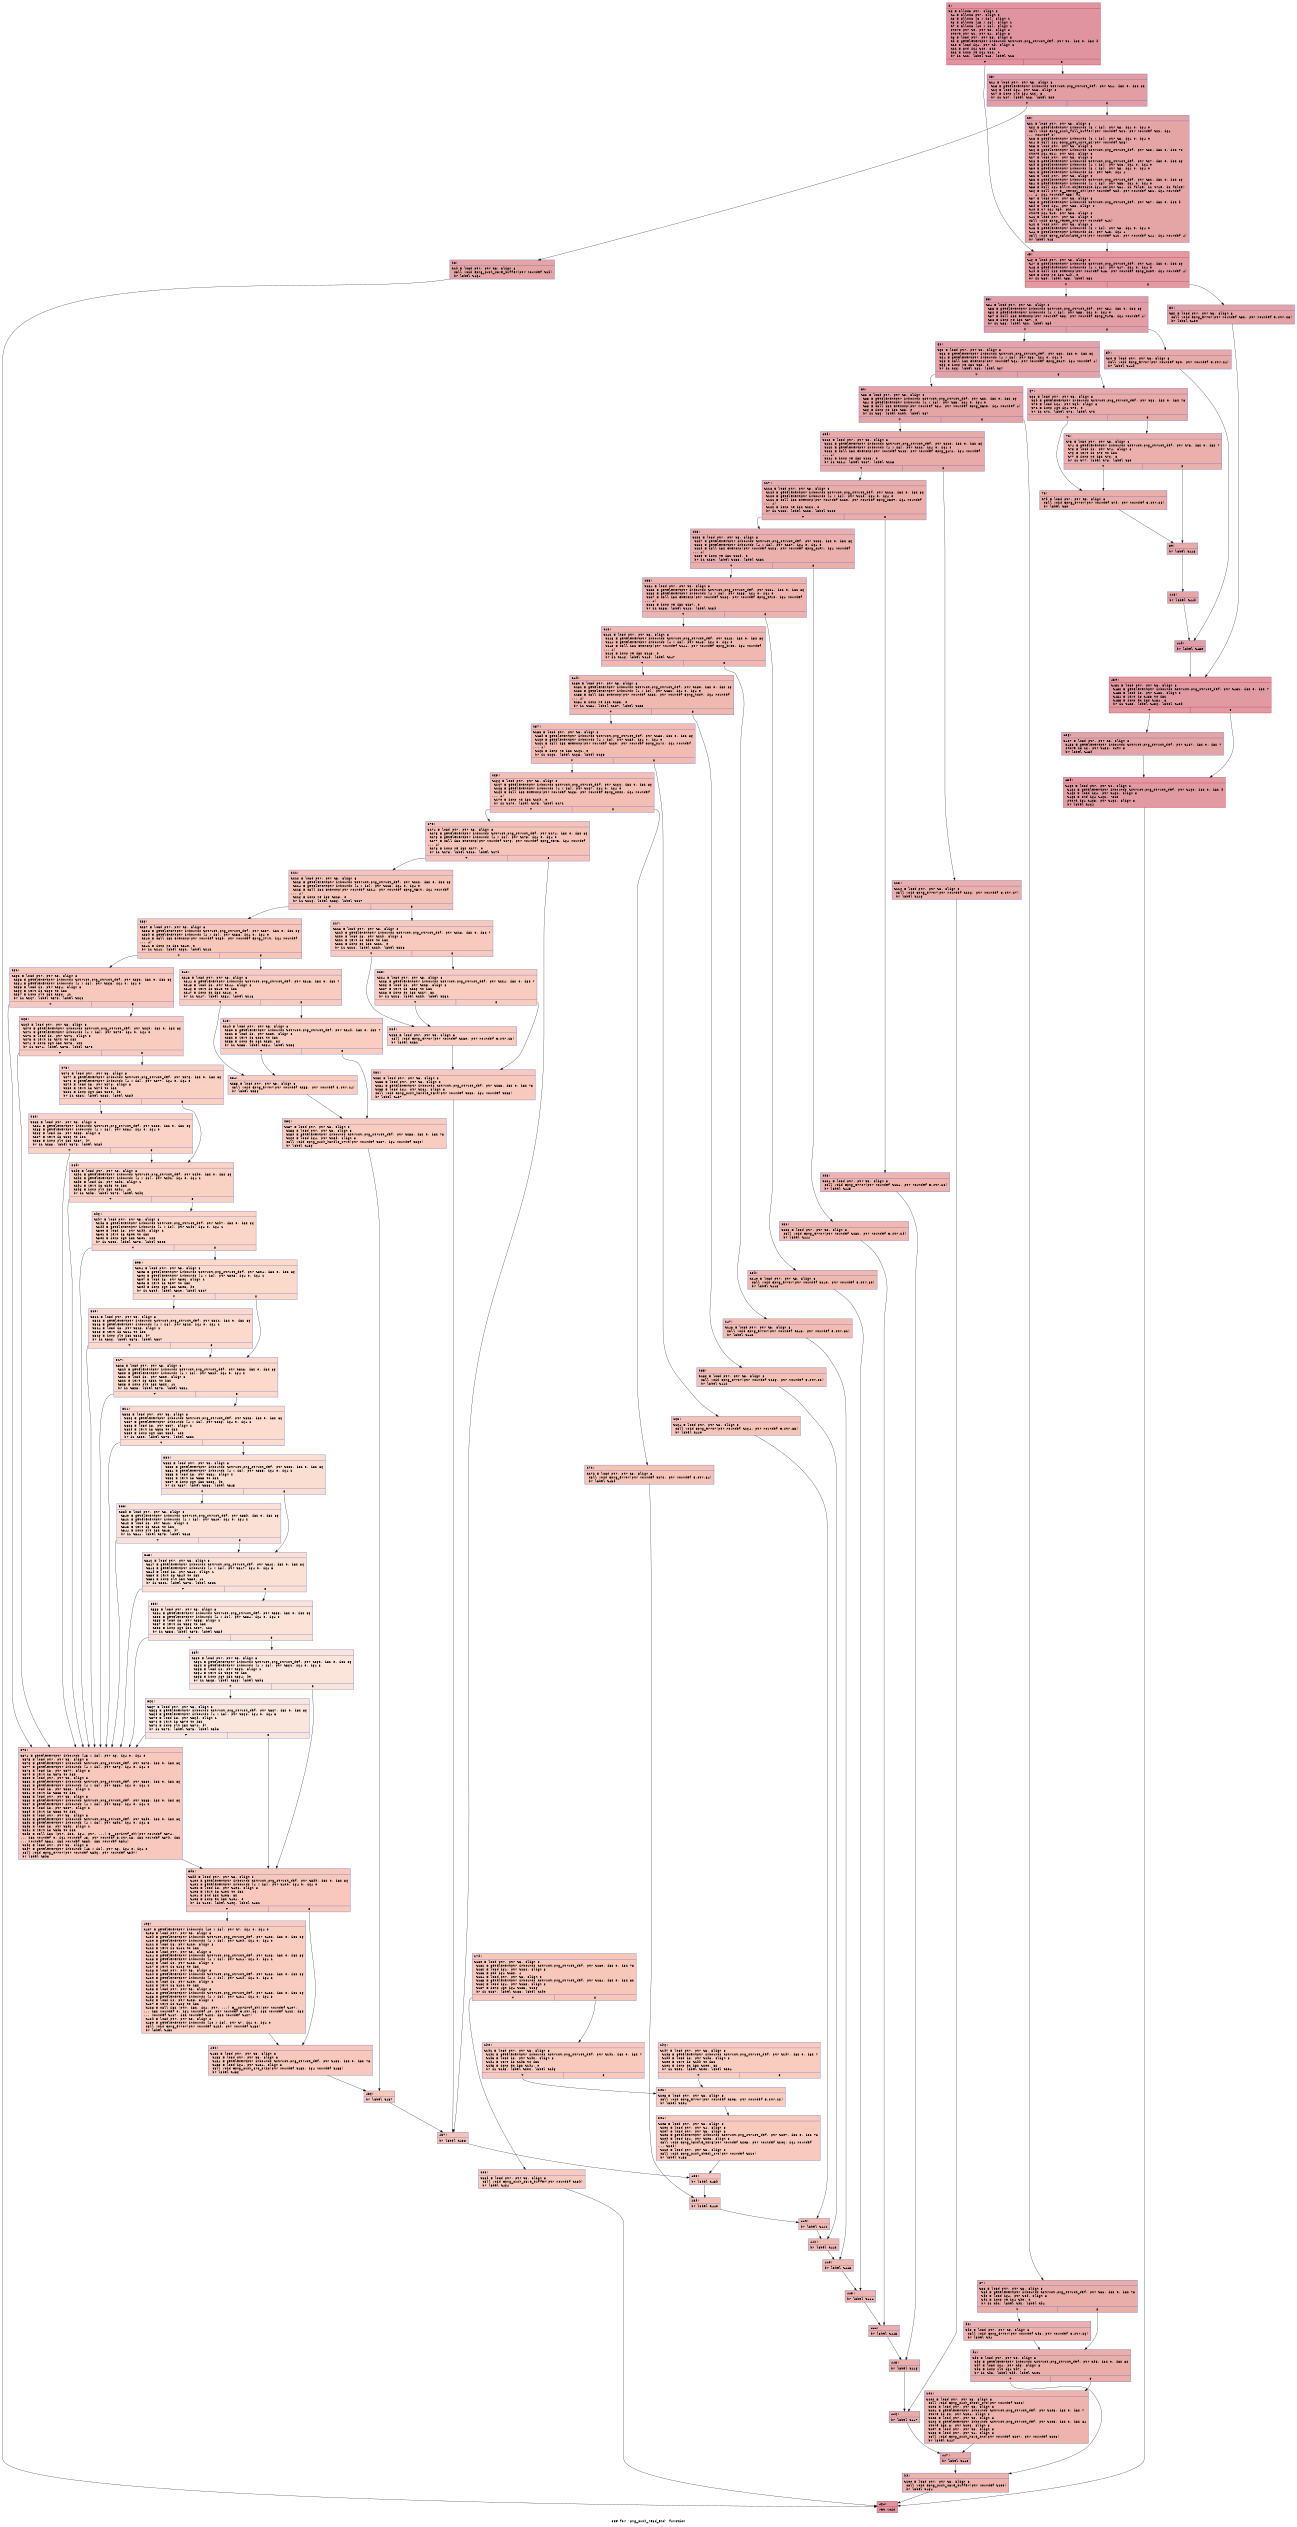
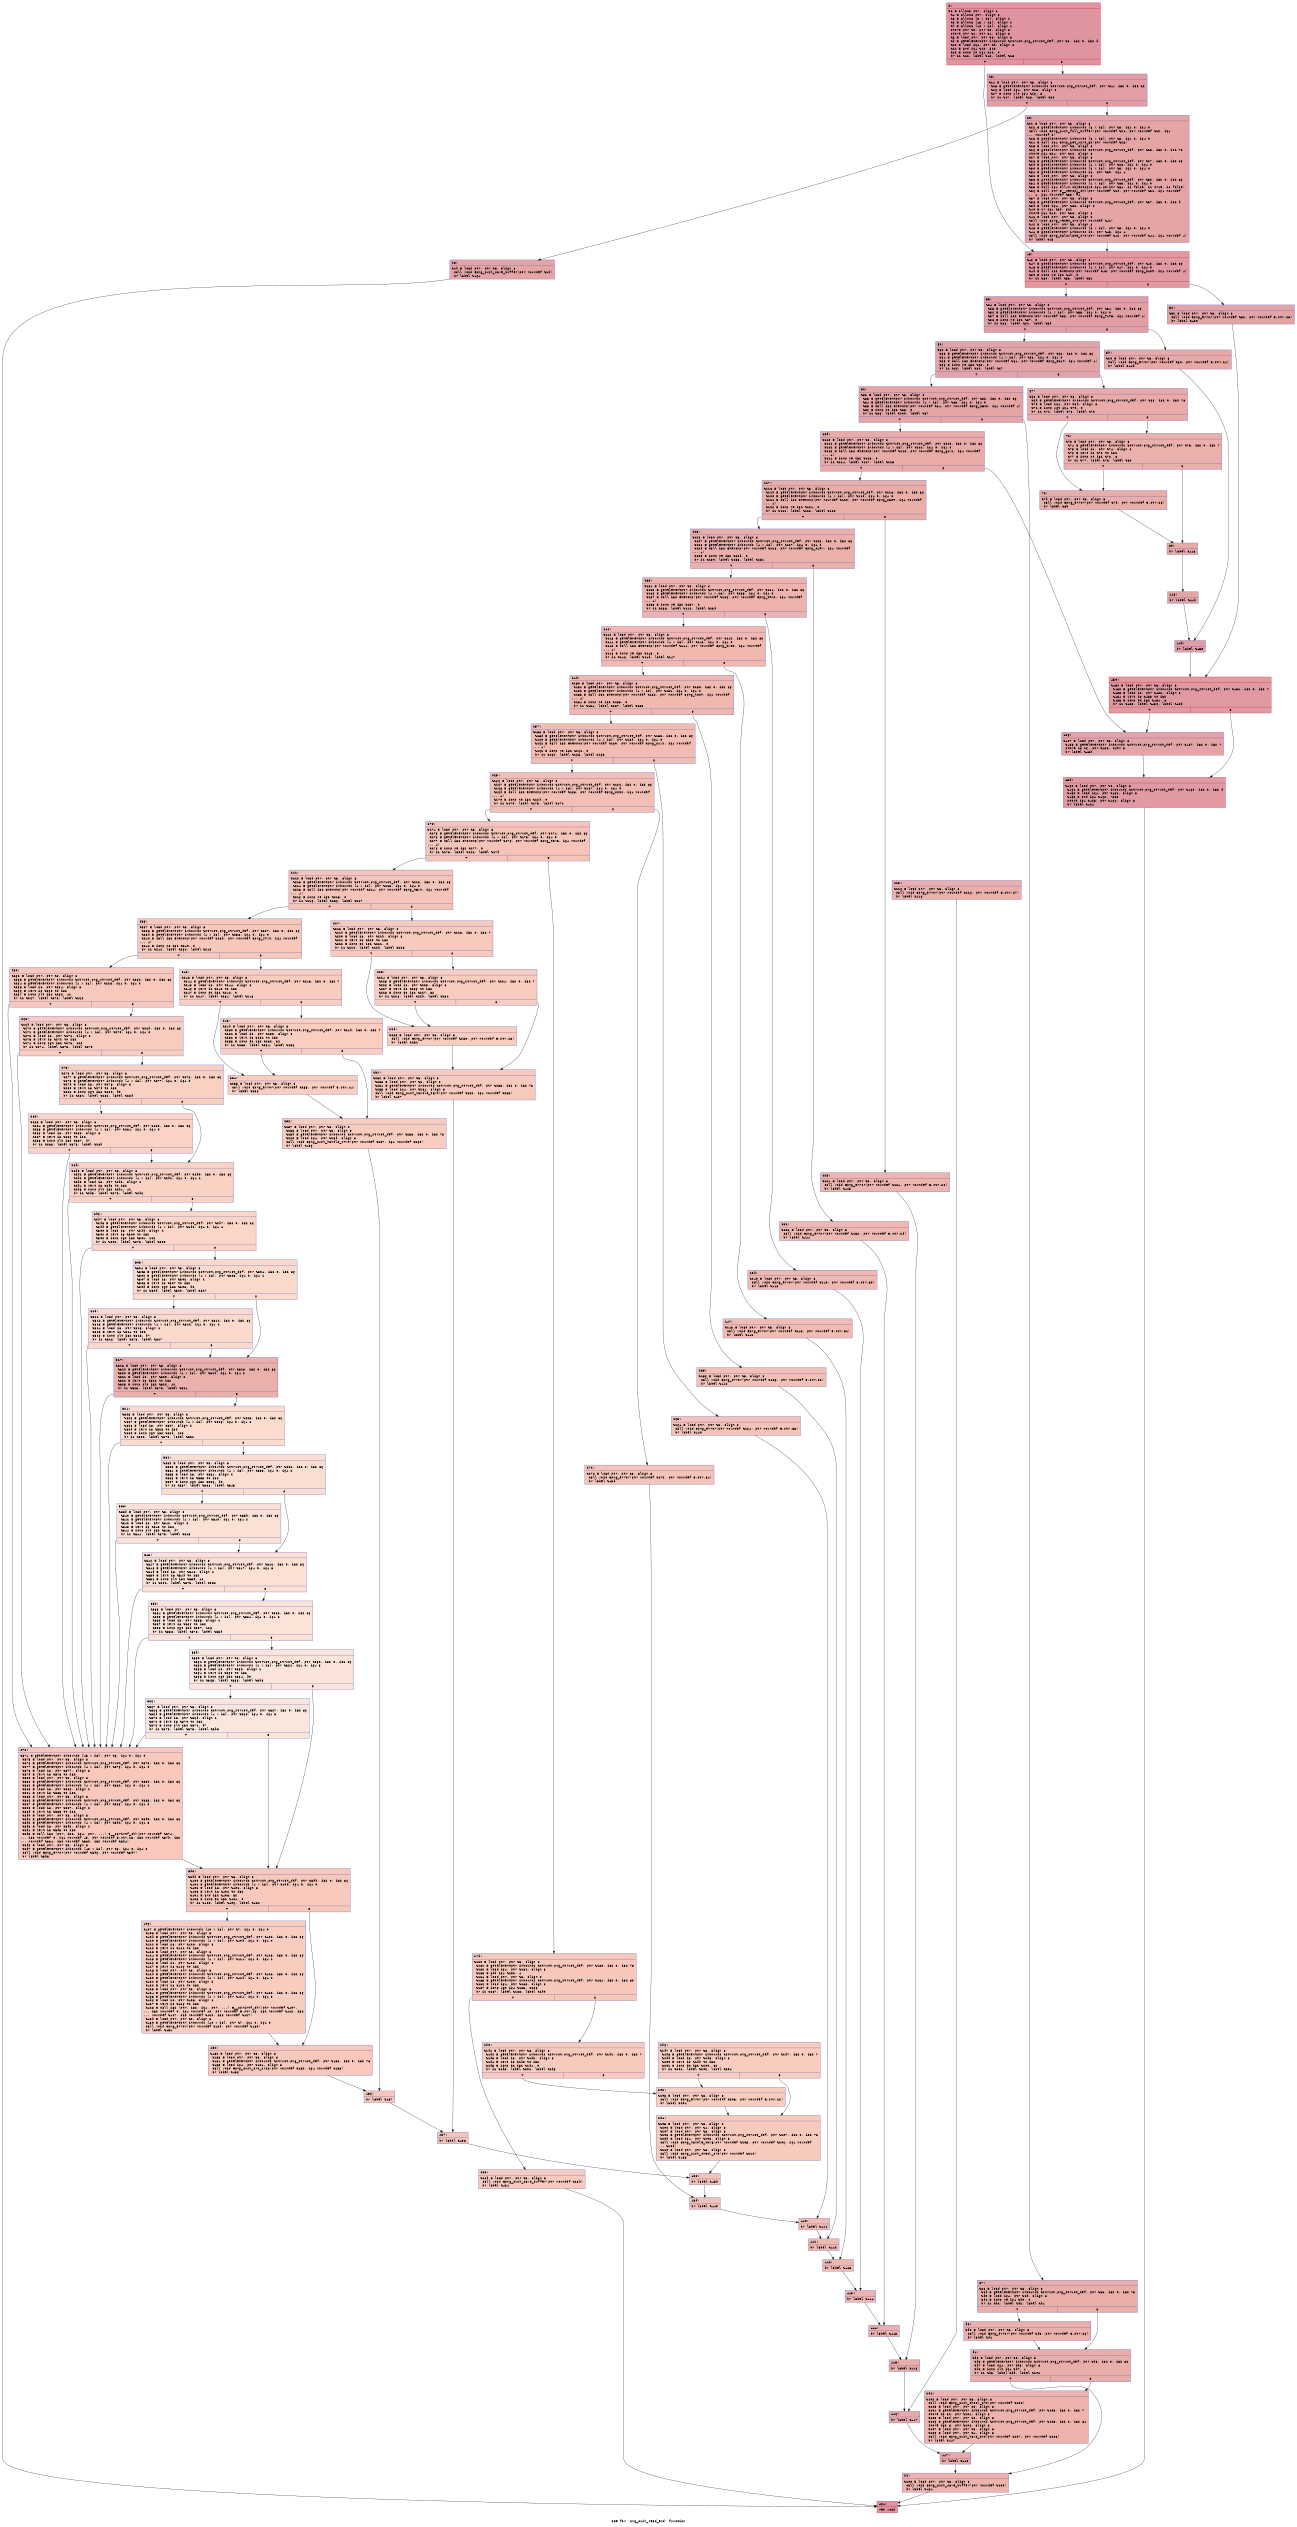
edge "109:" -> "115:": now "109:" -> "456:"
node "317:": fillcolor #f7a88970 -> #d24b4070
edge "173:" -> "437:": now "173:" -> "179:"
edge "196:" -> "204:": added
